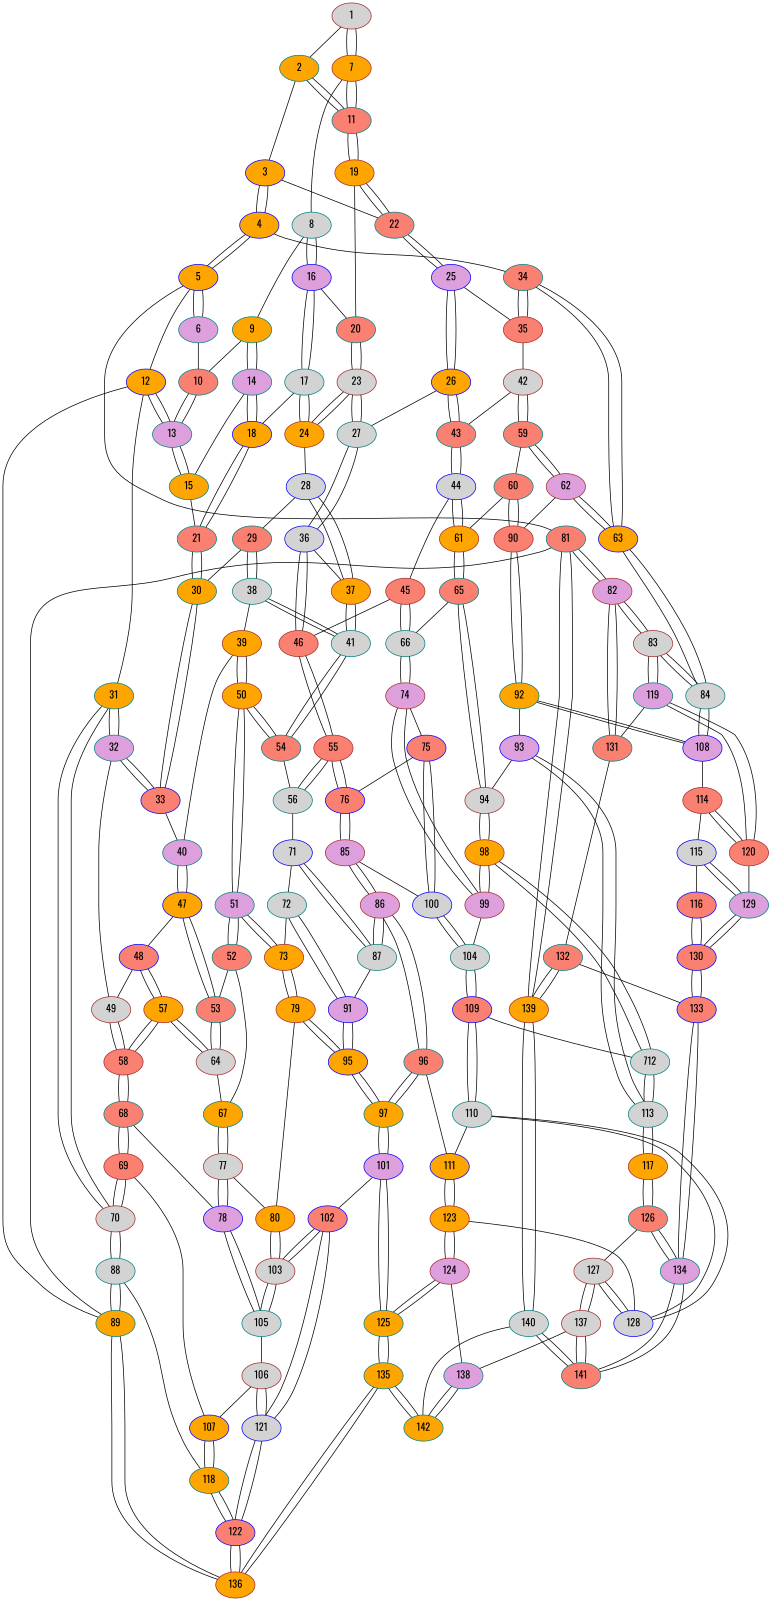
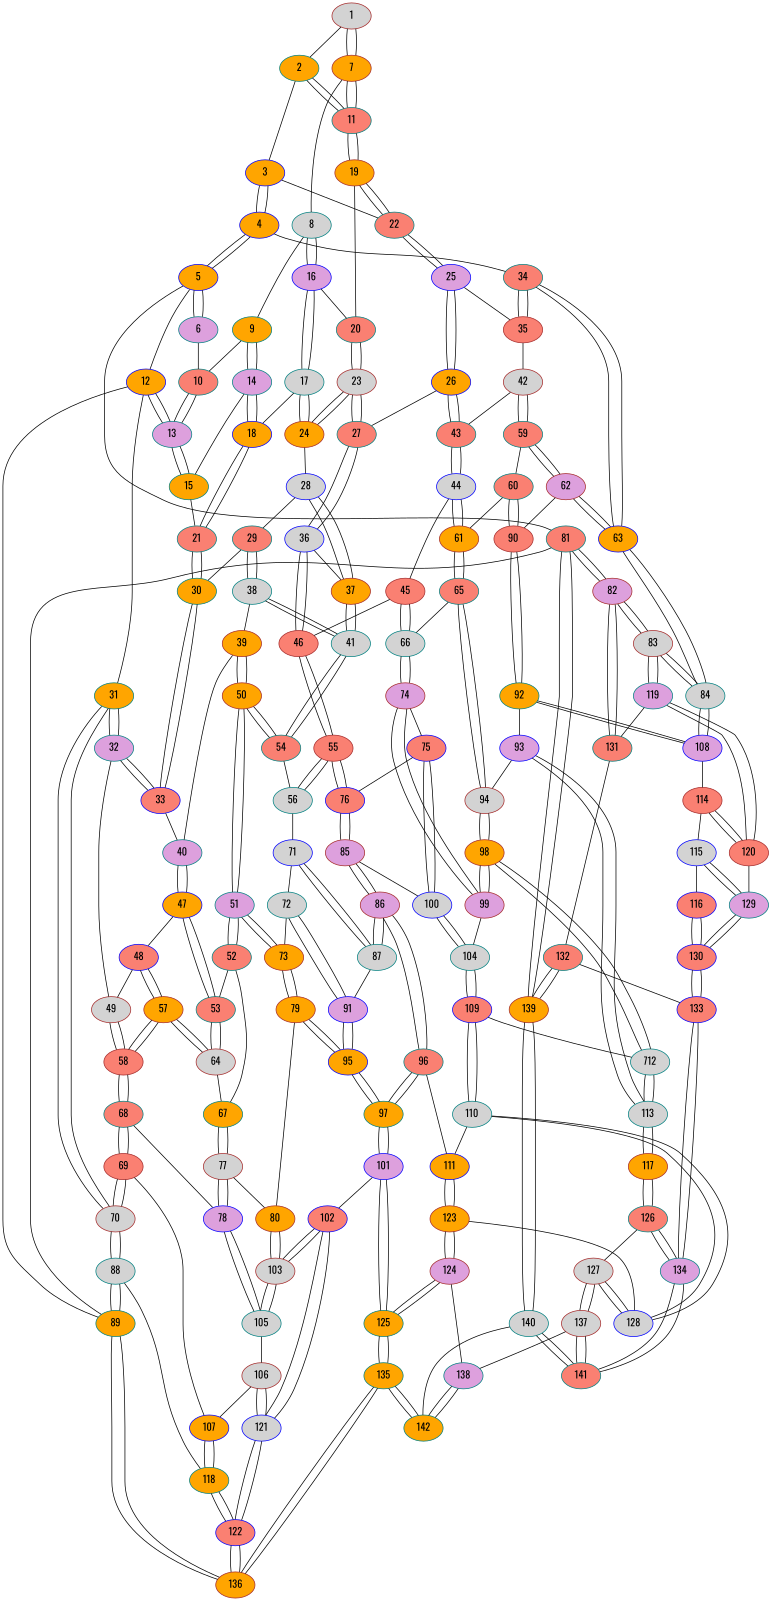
node "27": fillcolor lightgrey -> salmon
